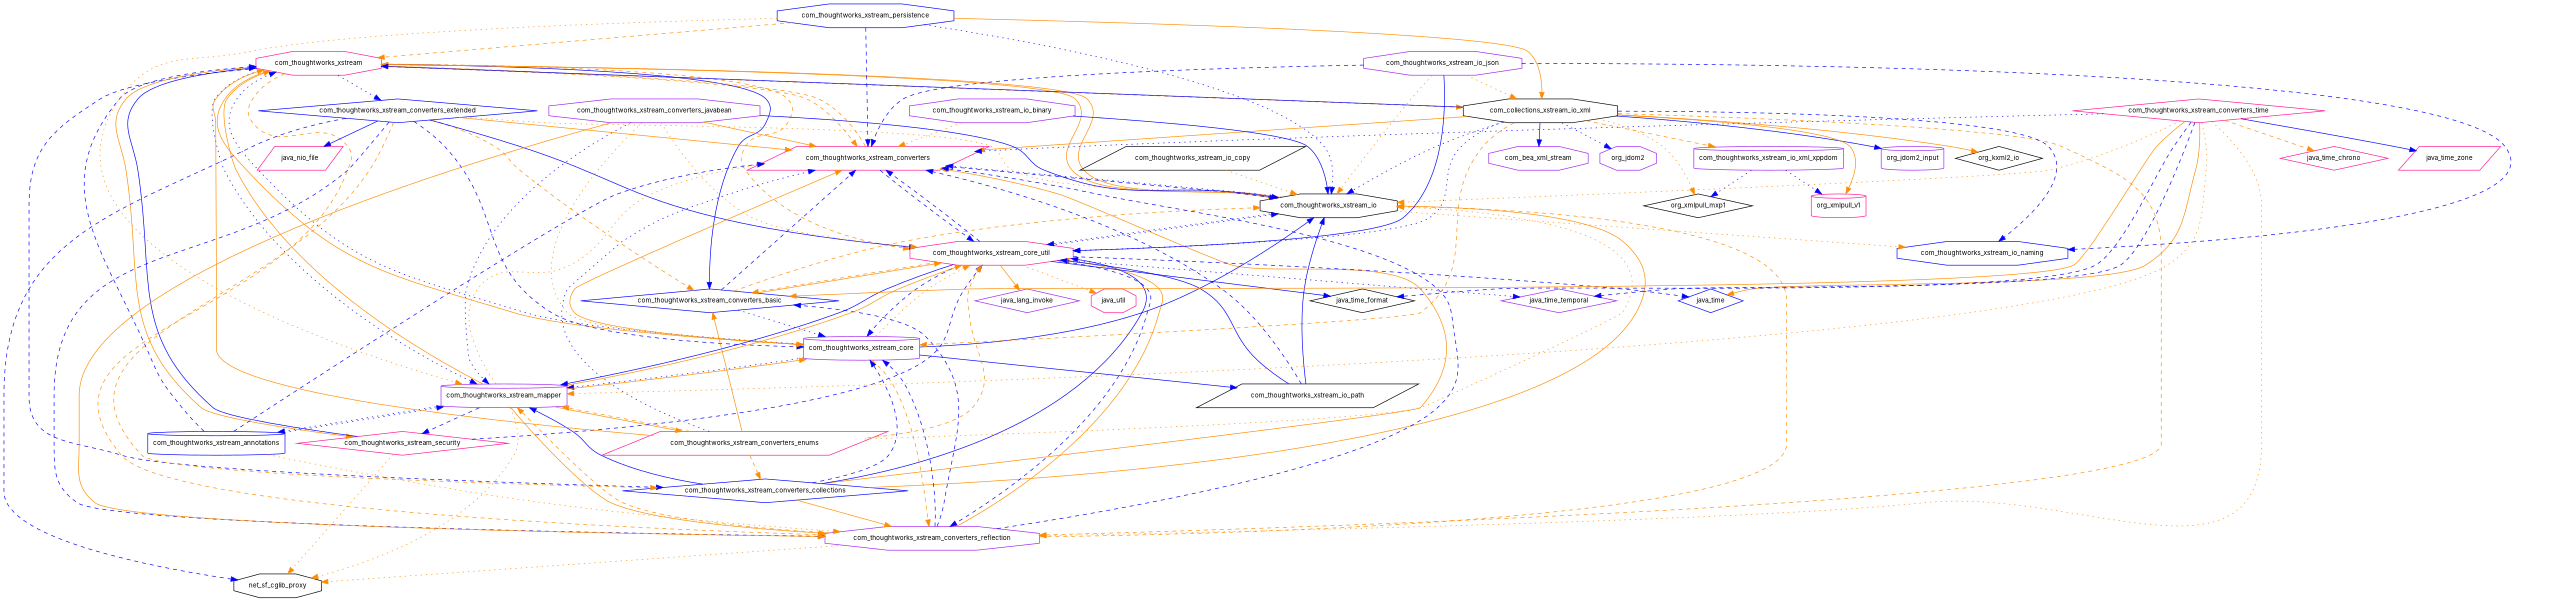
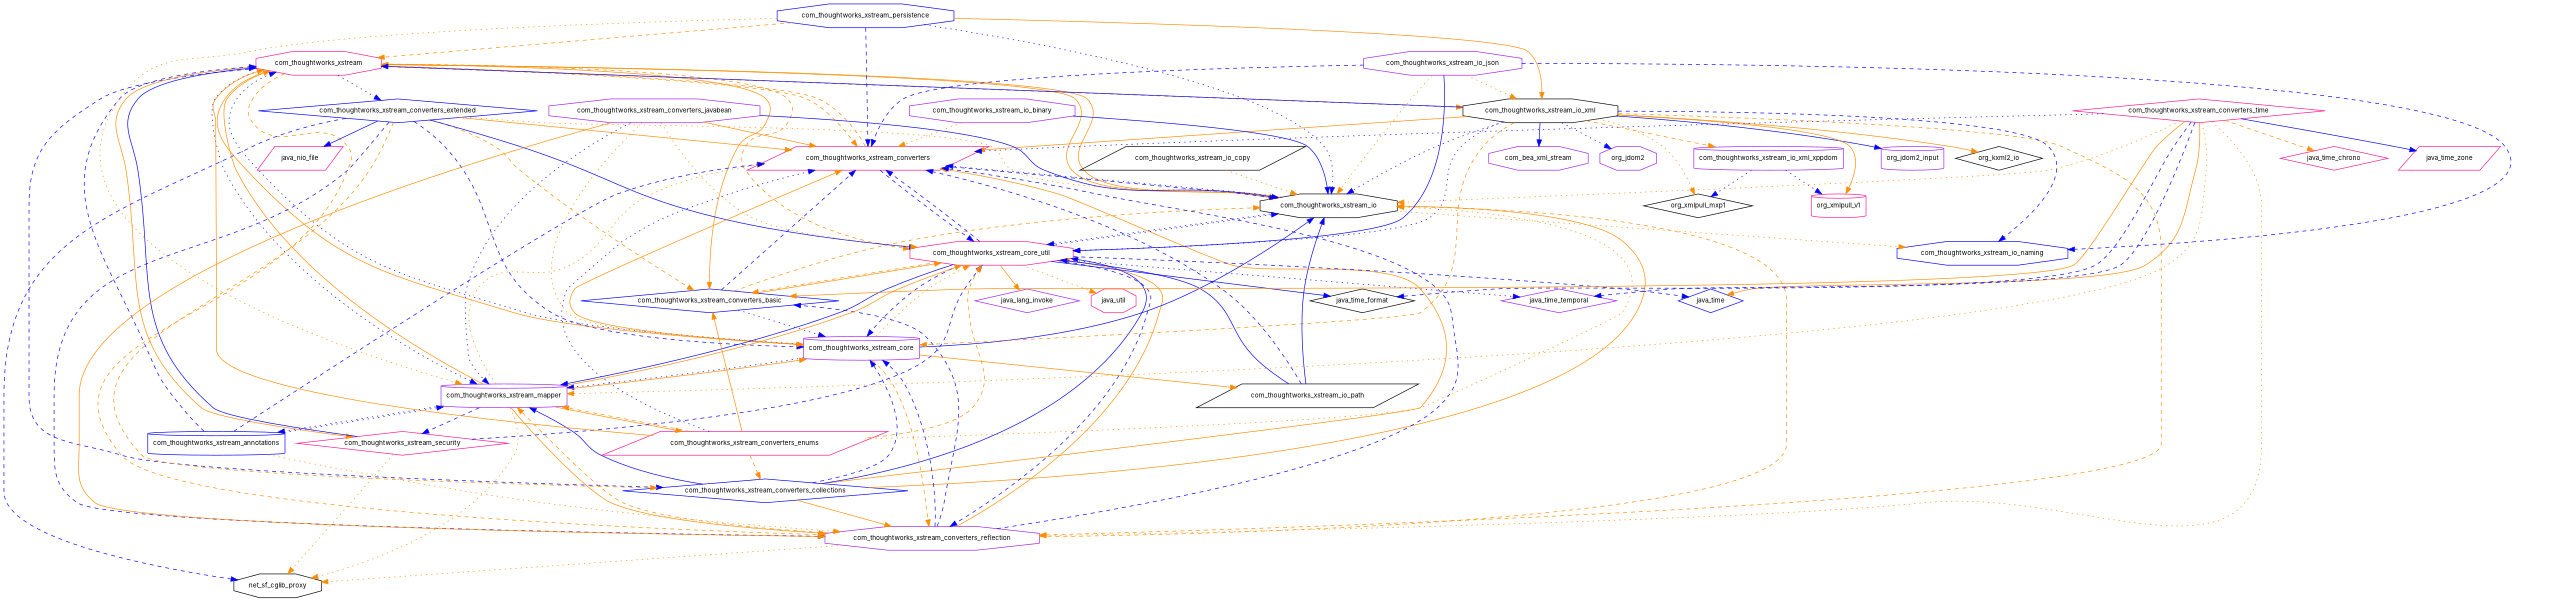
edge "com_thoughtworks_xstream" -> "com_thoughtworks_xstream_converters_basic": color blue -> darkorange
node "com_collections_xstream_io_xml": label "com_collections_xstream_io_xml" -> "com_thoughtworks_xstream_io_xml"
edge "com_thoughtworks_xstream_core" -> "com_thoughtworks_xstream_io_path": color blue -> darkorange
